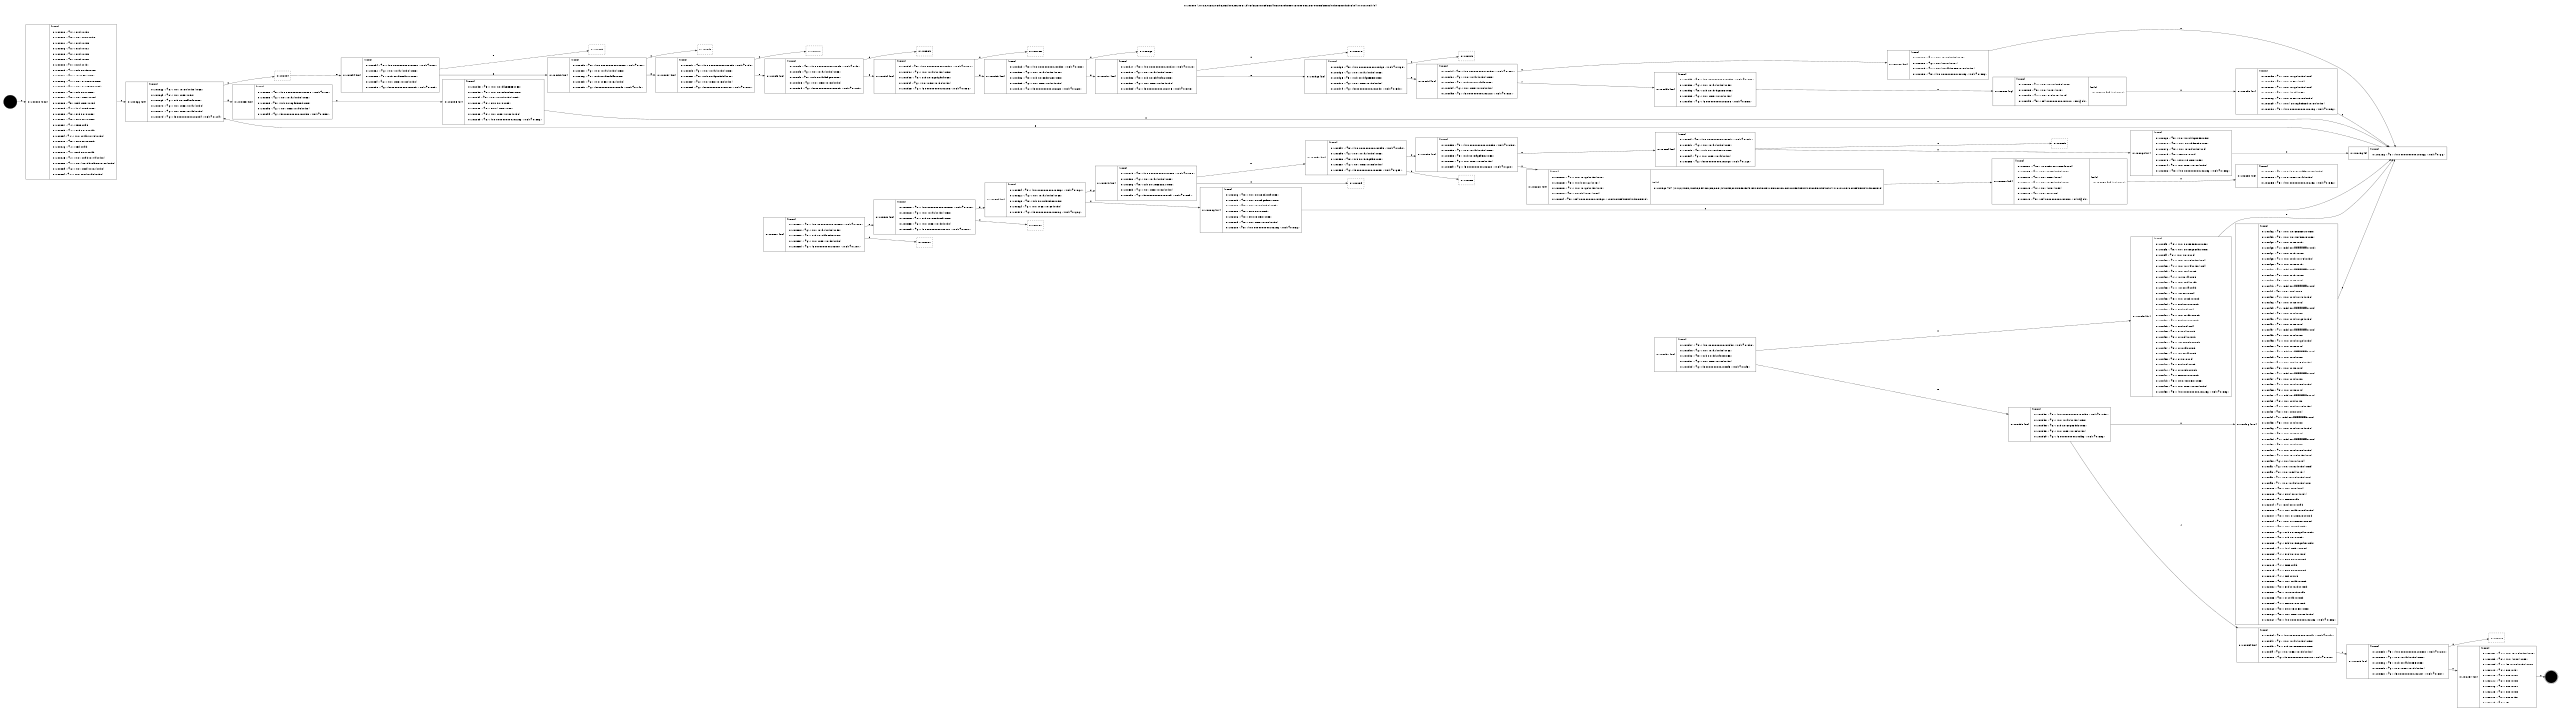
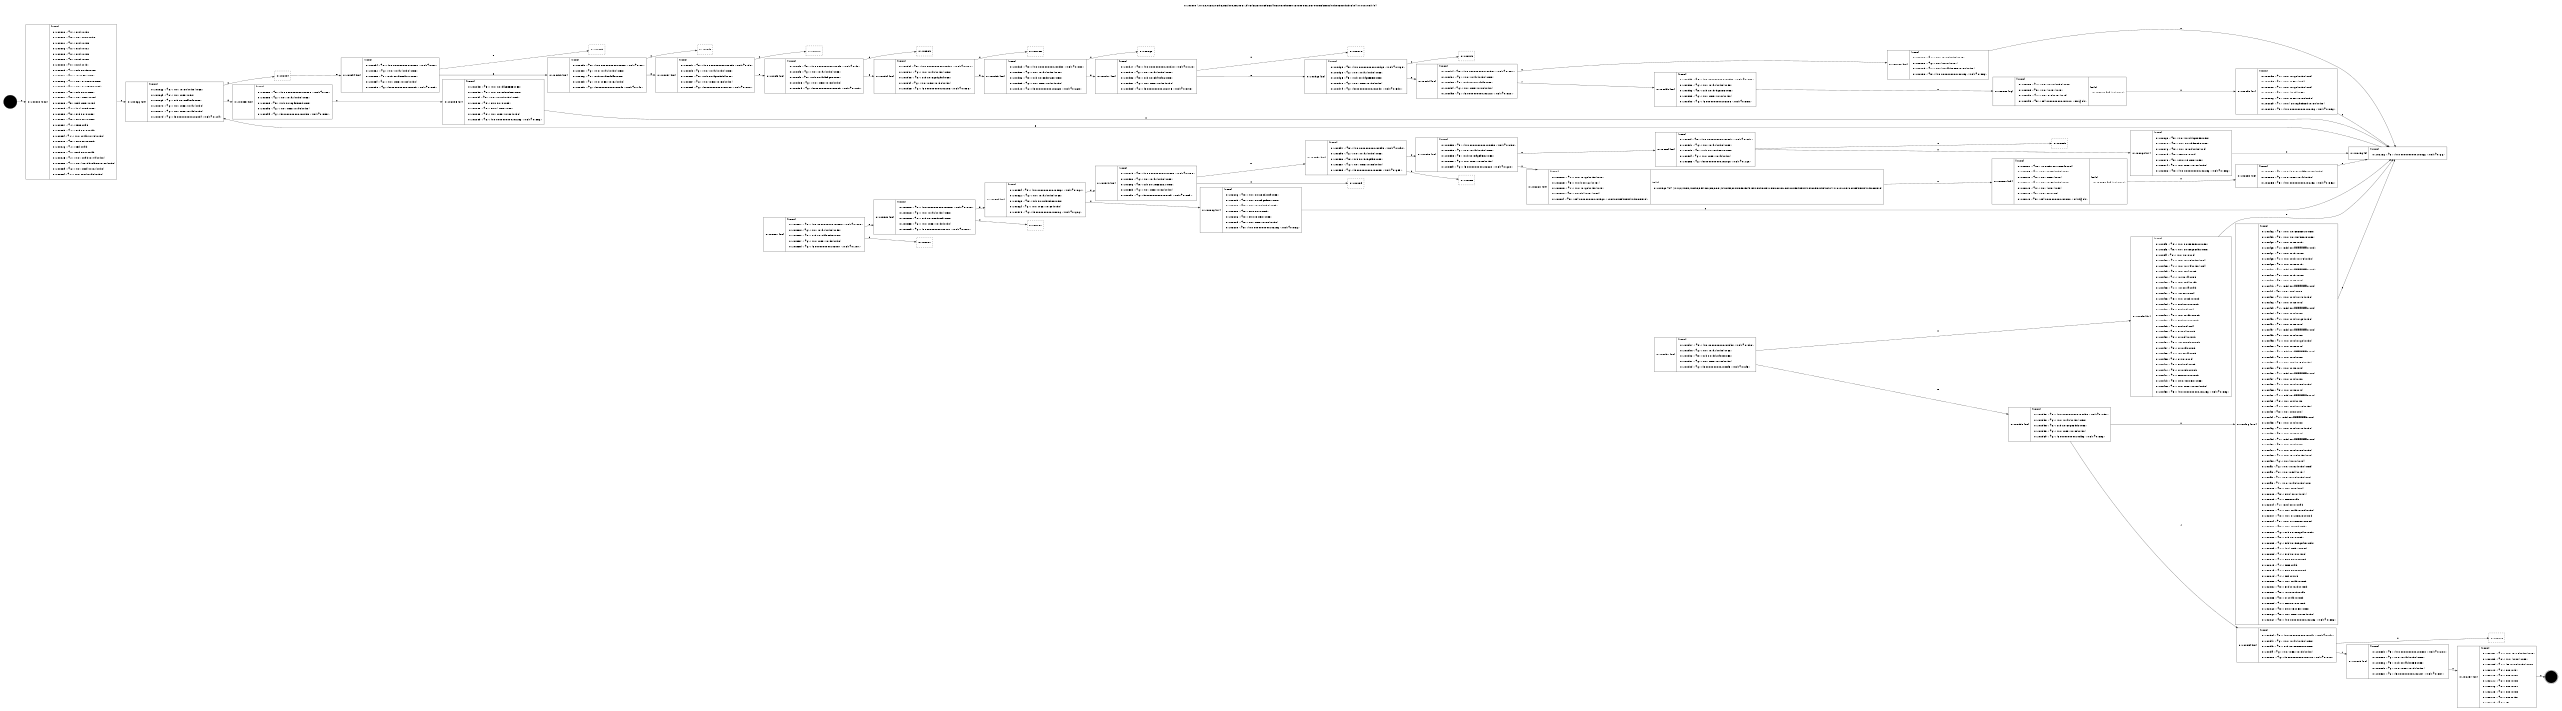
edge "0x402251 [18]" -> "0x4024e6 [5]": added, label "1"
edge "0x401e0b [28]" -> "0x40244c": now "0x401def [28]" -> "0x40244c"
